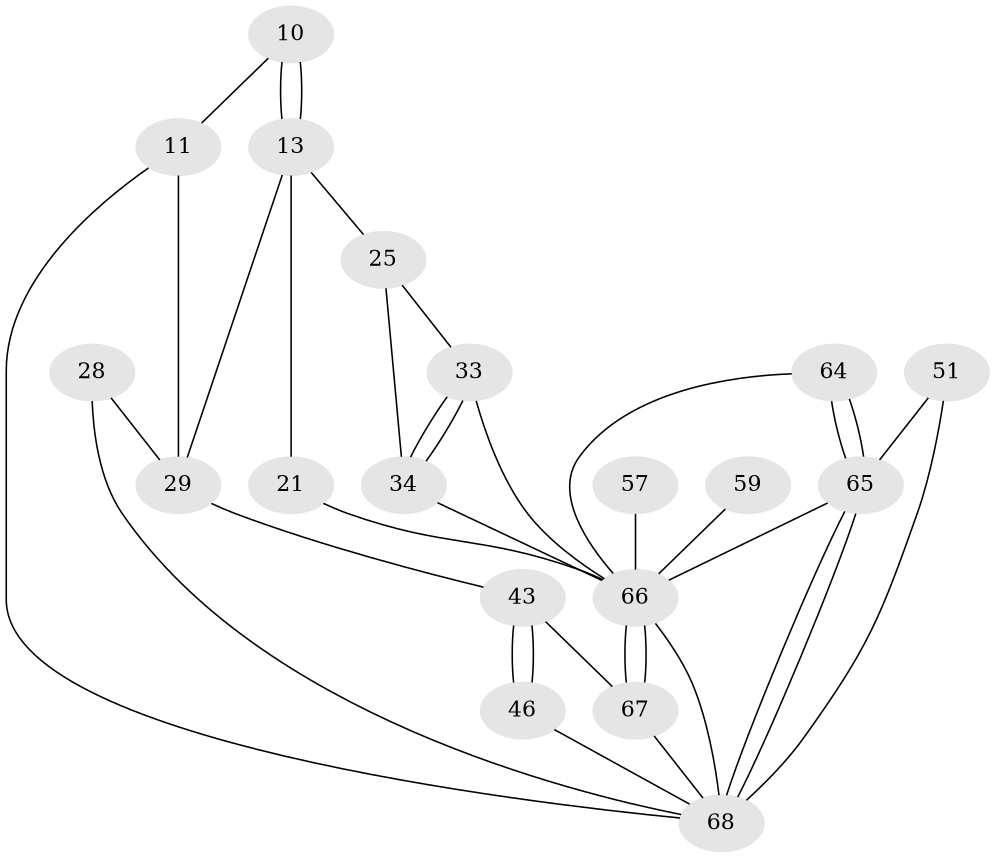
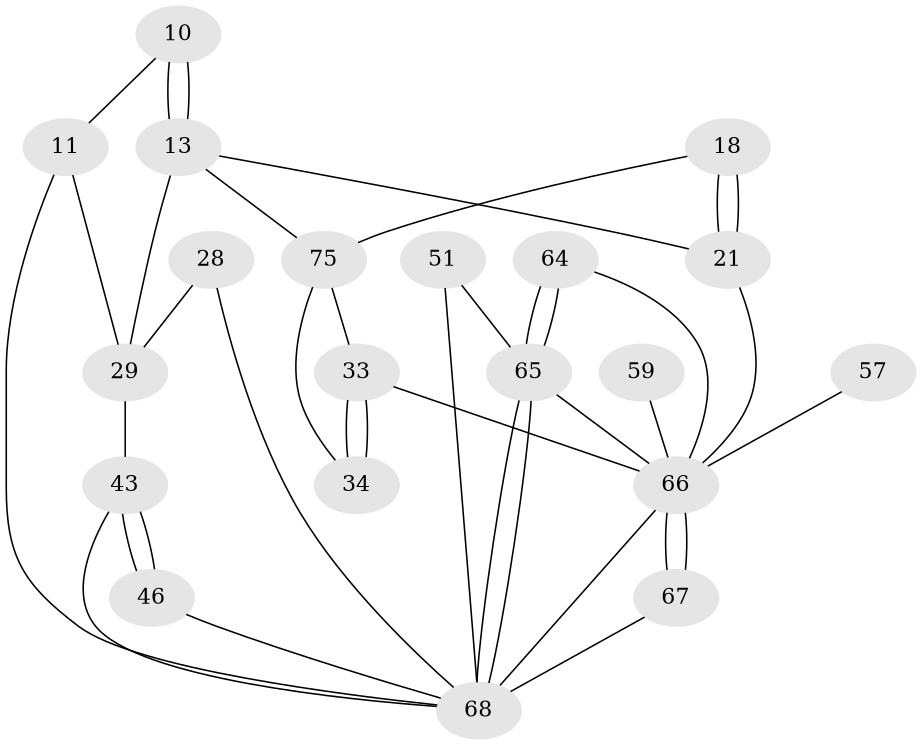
node "18": added
node "25": label "25" -> "75"
edge "34" -- "66": removed
edge "43" -- "67": now "43" -- "68"
